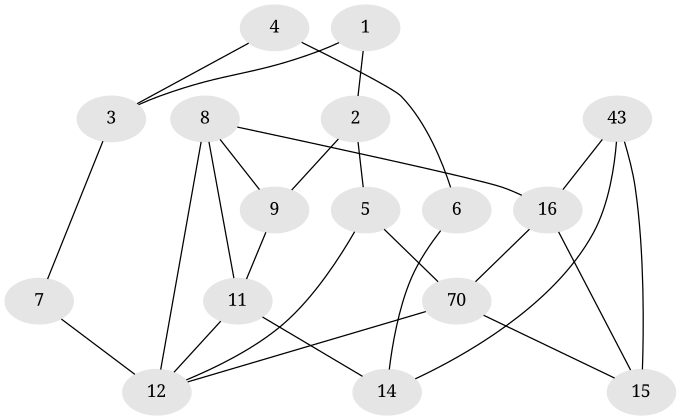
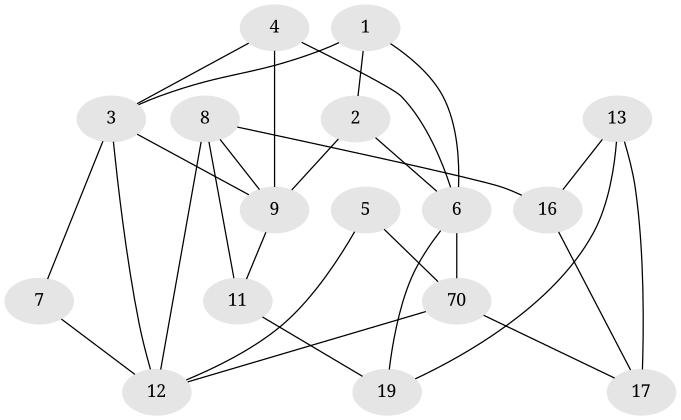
edge "1" -- "6": added
edge "4" -- "9": added
node "43": label "43" -> "13"
edge "3" -- "9": added
edge "2" -- "5": now "2" -- "6"
edge "16" -- "70": now "6" -- "70"
edge "11" -- "12": now "3" -- "12"
node "14": label "14" -> "19"
node "15": label "15" -> "17"
